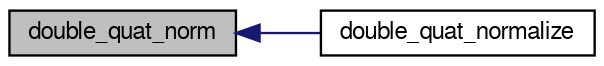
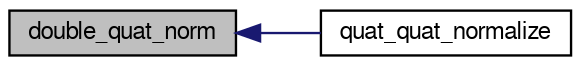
node "double_quat_normalize": label "double_quat_normalize" -> "quat_quat_normalize"
